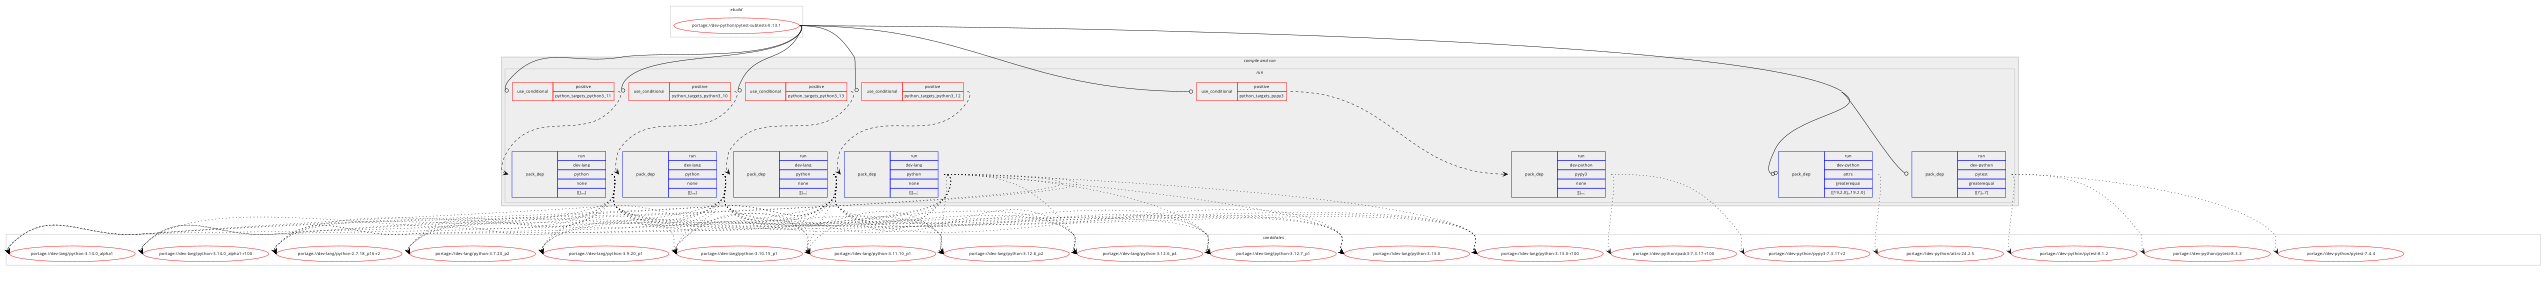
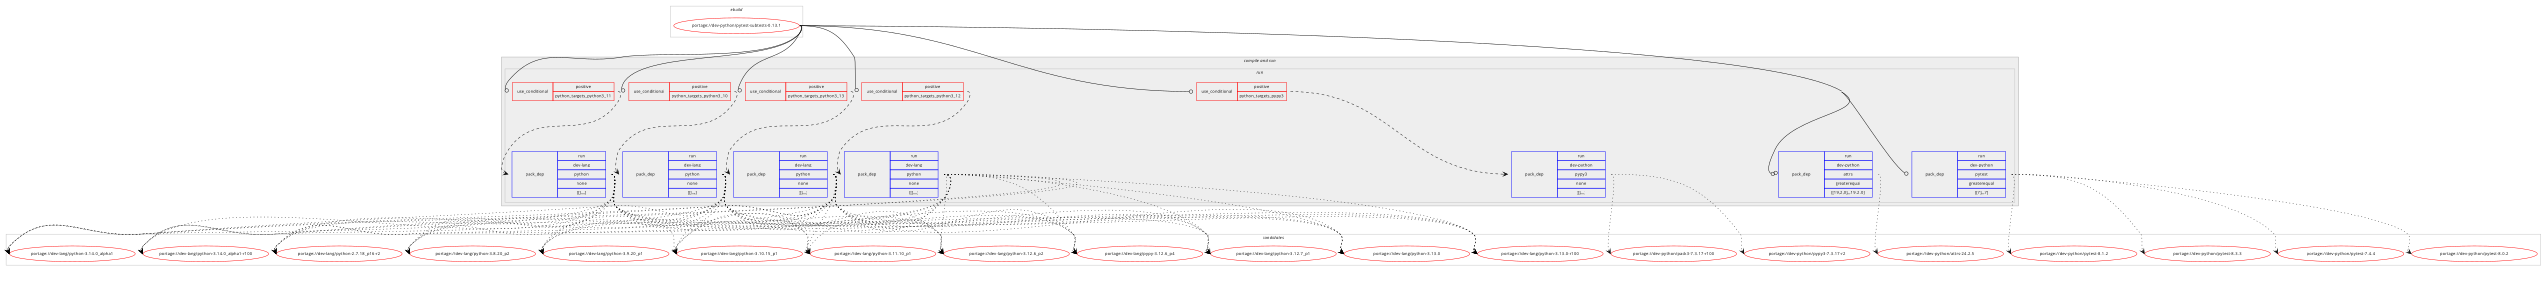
node "portage://dev-lang/python-3.7.20_p2": label "portage://dev-lang/python-3.7.20_p2" -> "portage://dev-lang/python-3.8.20_p2"
node "portage://dev-lang/python-3.12.6_p4": label "portage://dev-lang/python-3.12.6_p4" -> "portage://dev-lang/pypy-3.12.6_p4"
node "portage://dev-python/pytest-8.0.2": added
